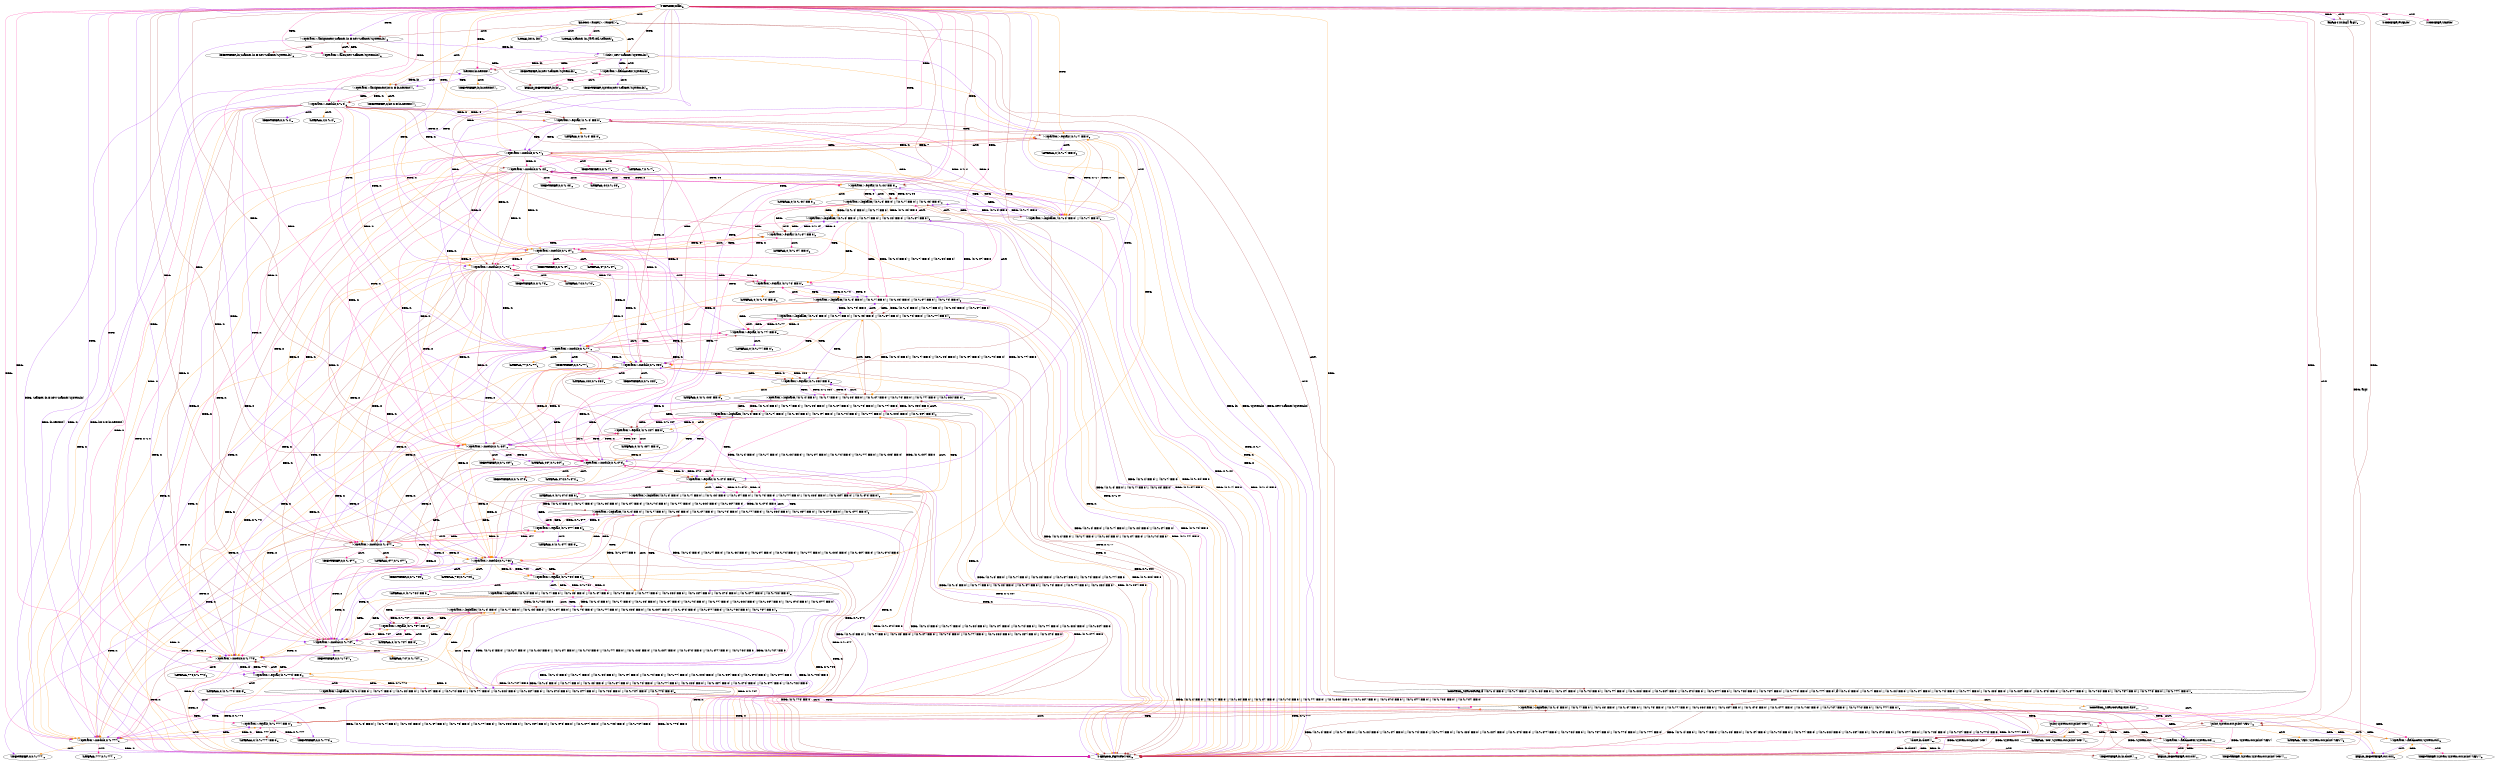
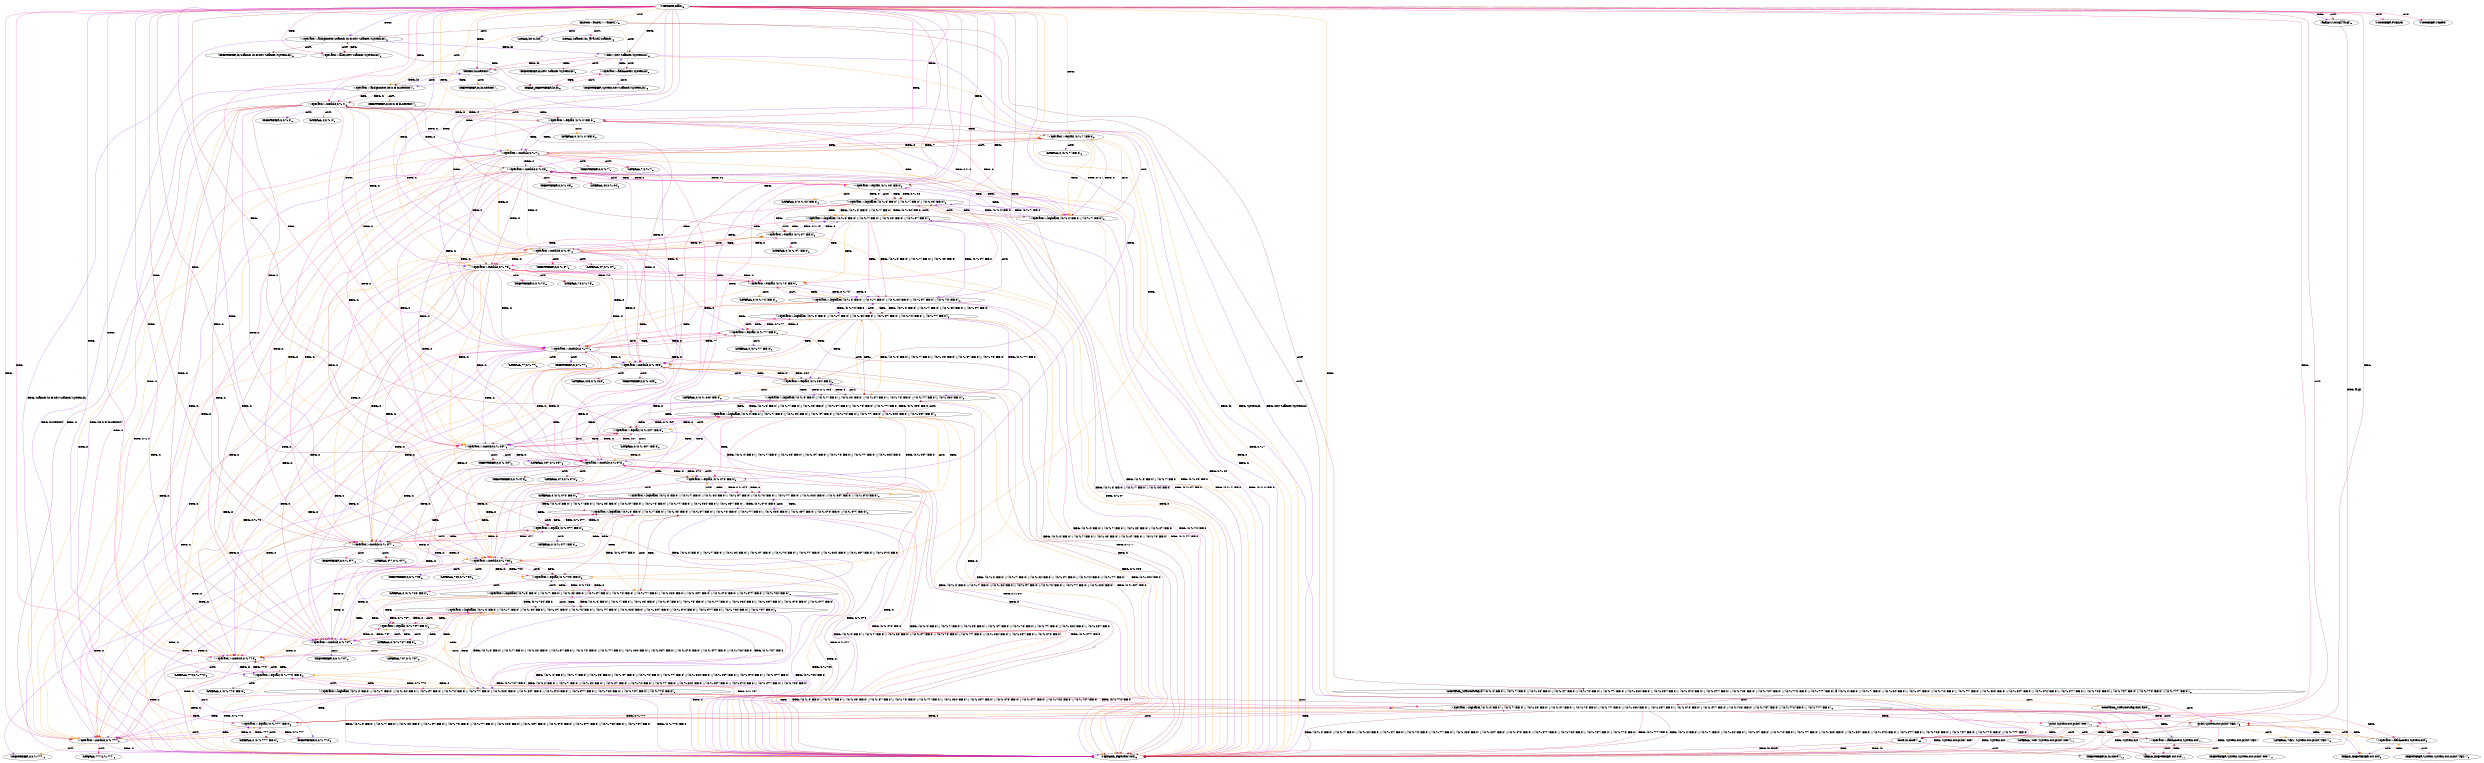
edge "(<operator>.modulo,n % 4)" -> "(<operator>.modulo,n % 777)": color purple -> brown
edge "(<operator>.modulo,n % 777)" -> "(<operator>.modulo,n % 747)": reversed
